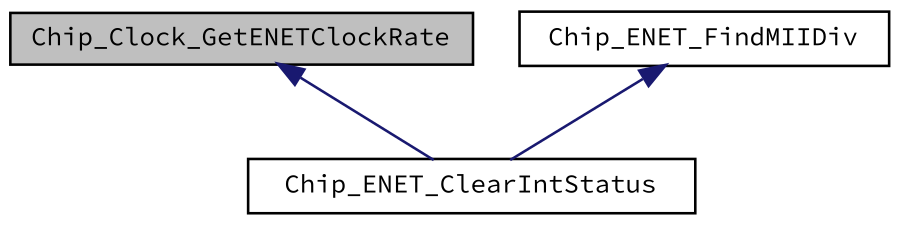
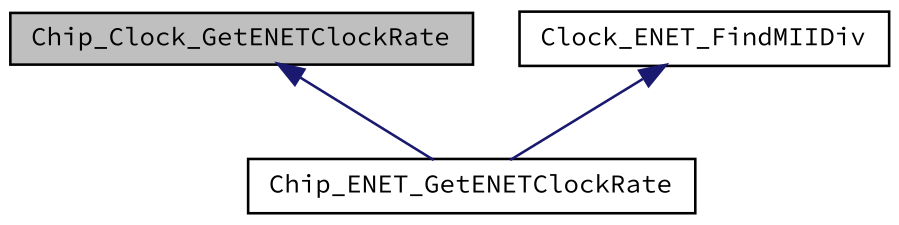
node "Chip_ENET_FindMIIDiv": label "Chip_ENET_FindMIIDiv" -> "Clock_ENET_FindMIIDiv"
node "Chip_ENET_ClearIntStatus": label "Chip_ENET_ClearIntStatus" -> "Chip_ENET_GetENETClockRate"
